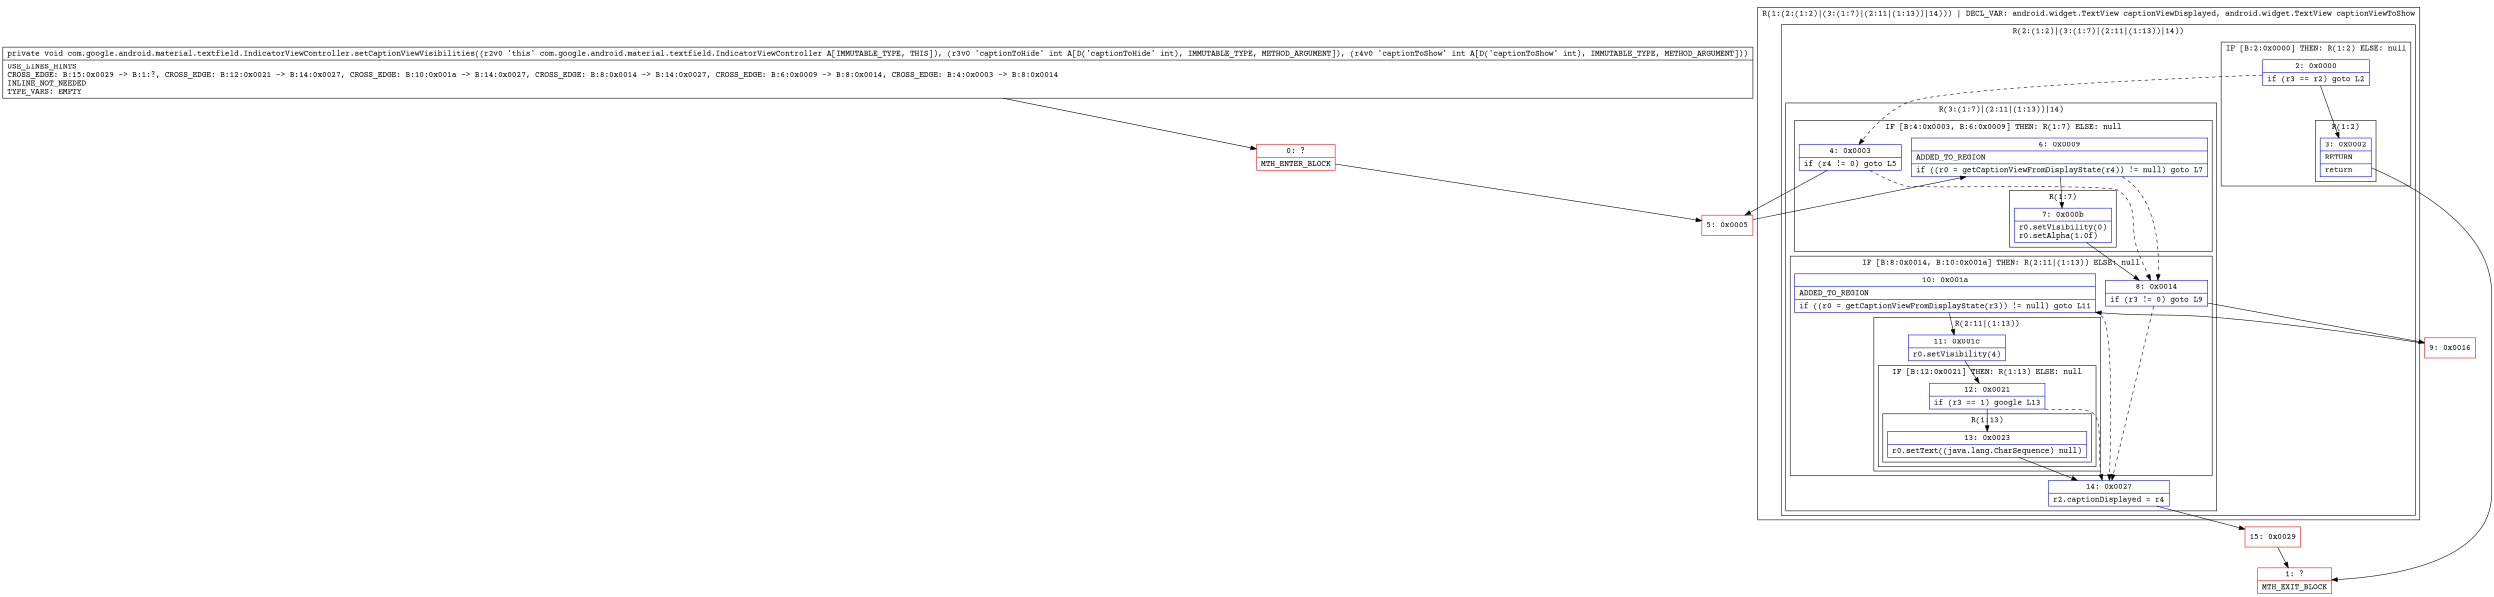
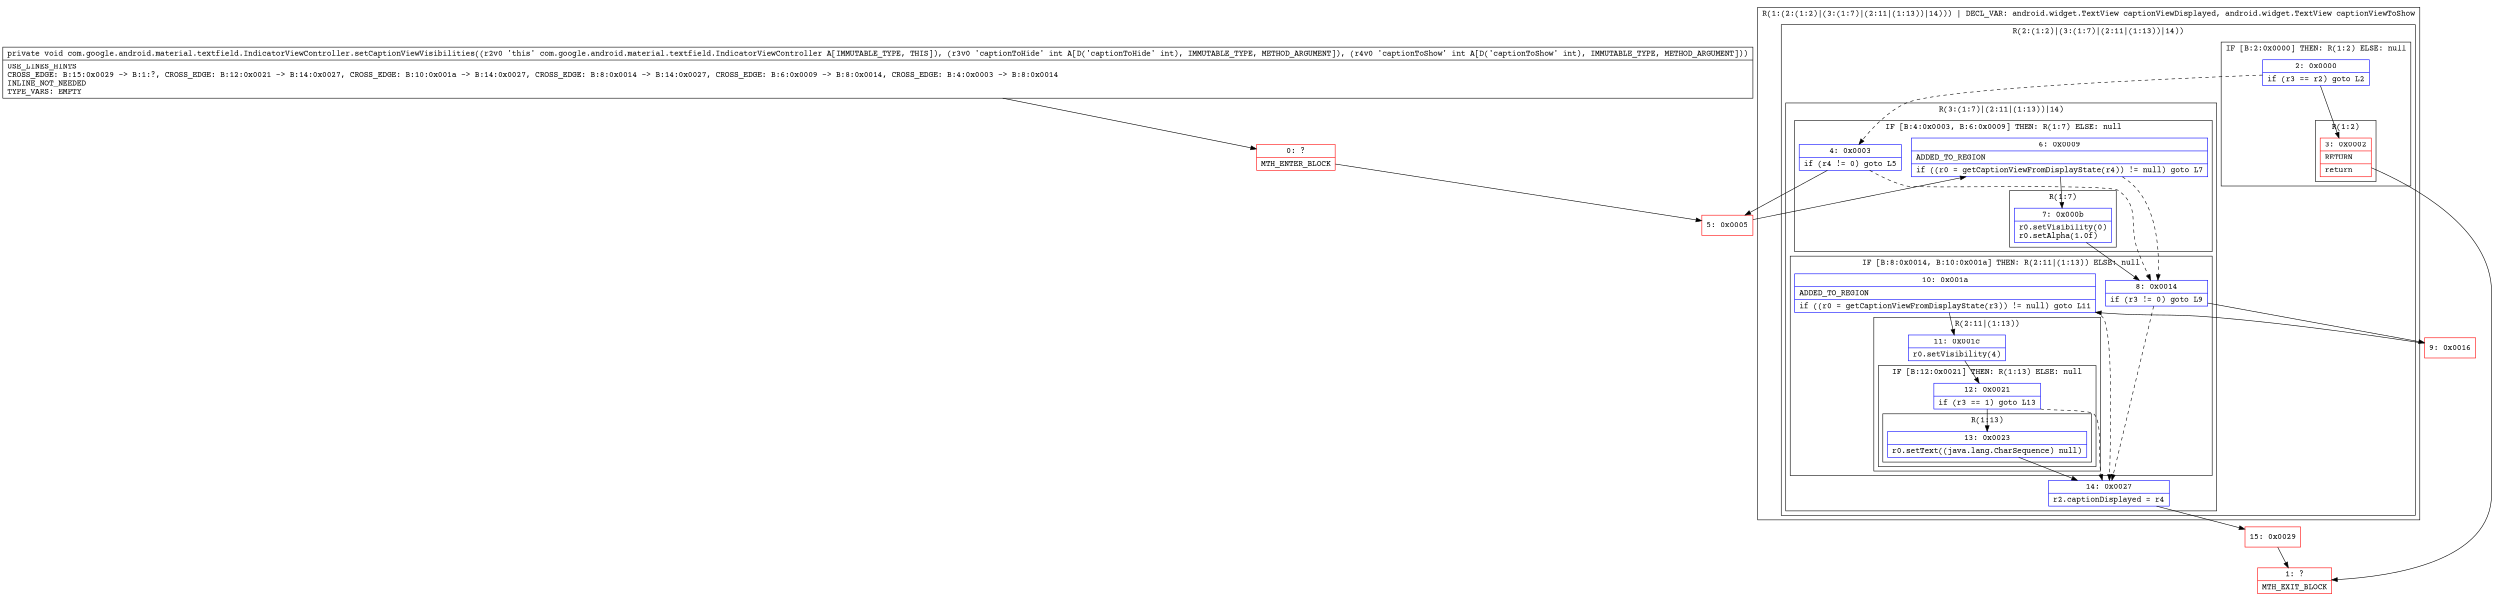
node "3: 0x0002": color blue -> red
node "12: 0x0021": text "if (r3 == 1) google L13" -> "if (r3 == 1) goto L13"
